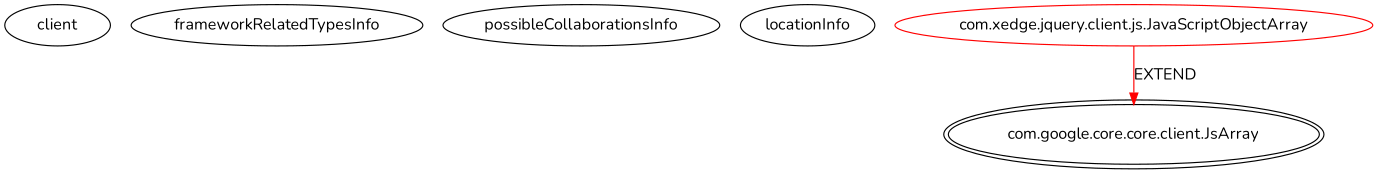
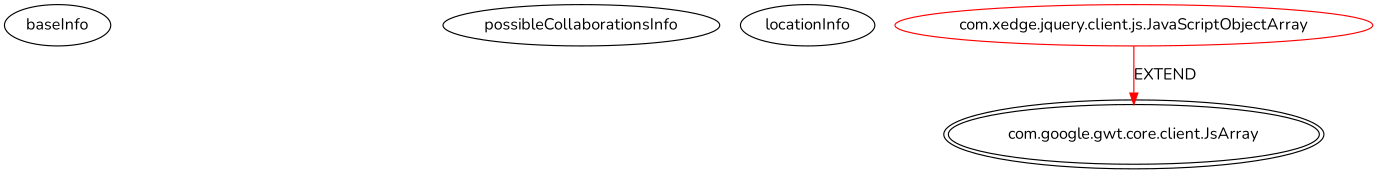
node "client": label "client" -> "baseInfo"
node "frameworkRelatedTypesInfo": removed
node "com.google.core.core.client.JsArray": label "com.google.core.core.client.JsArray" -> "com.google.gwt.core.client.JsArray"
